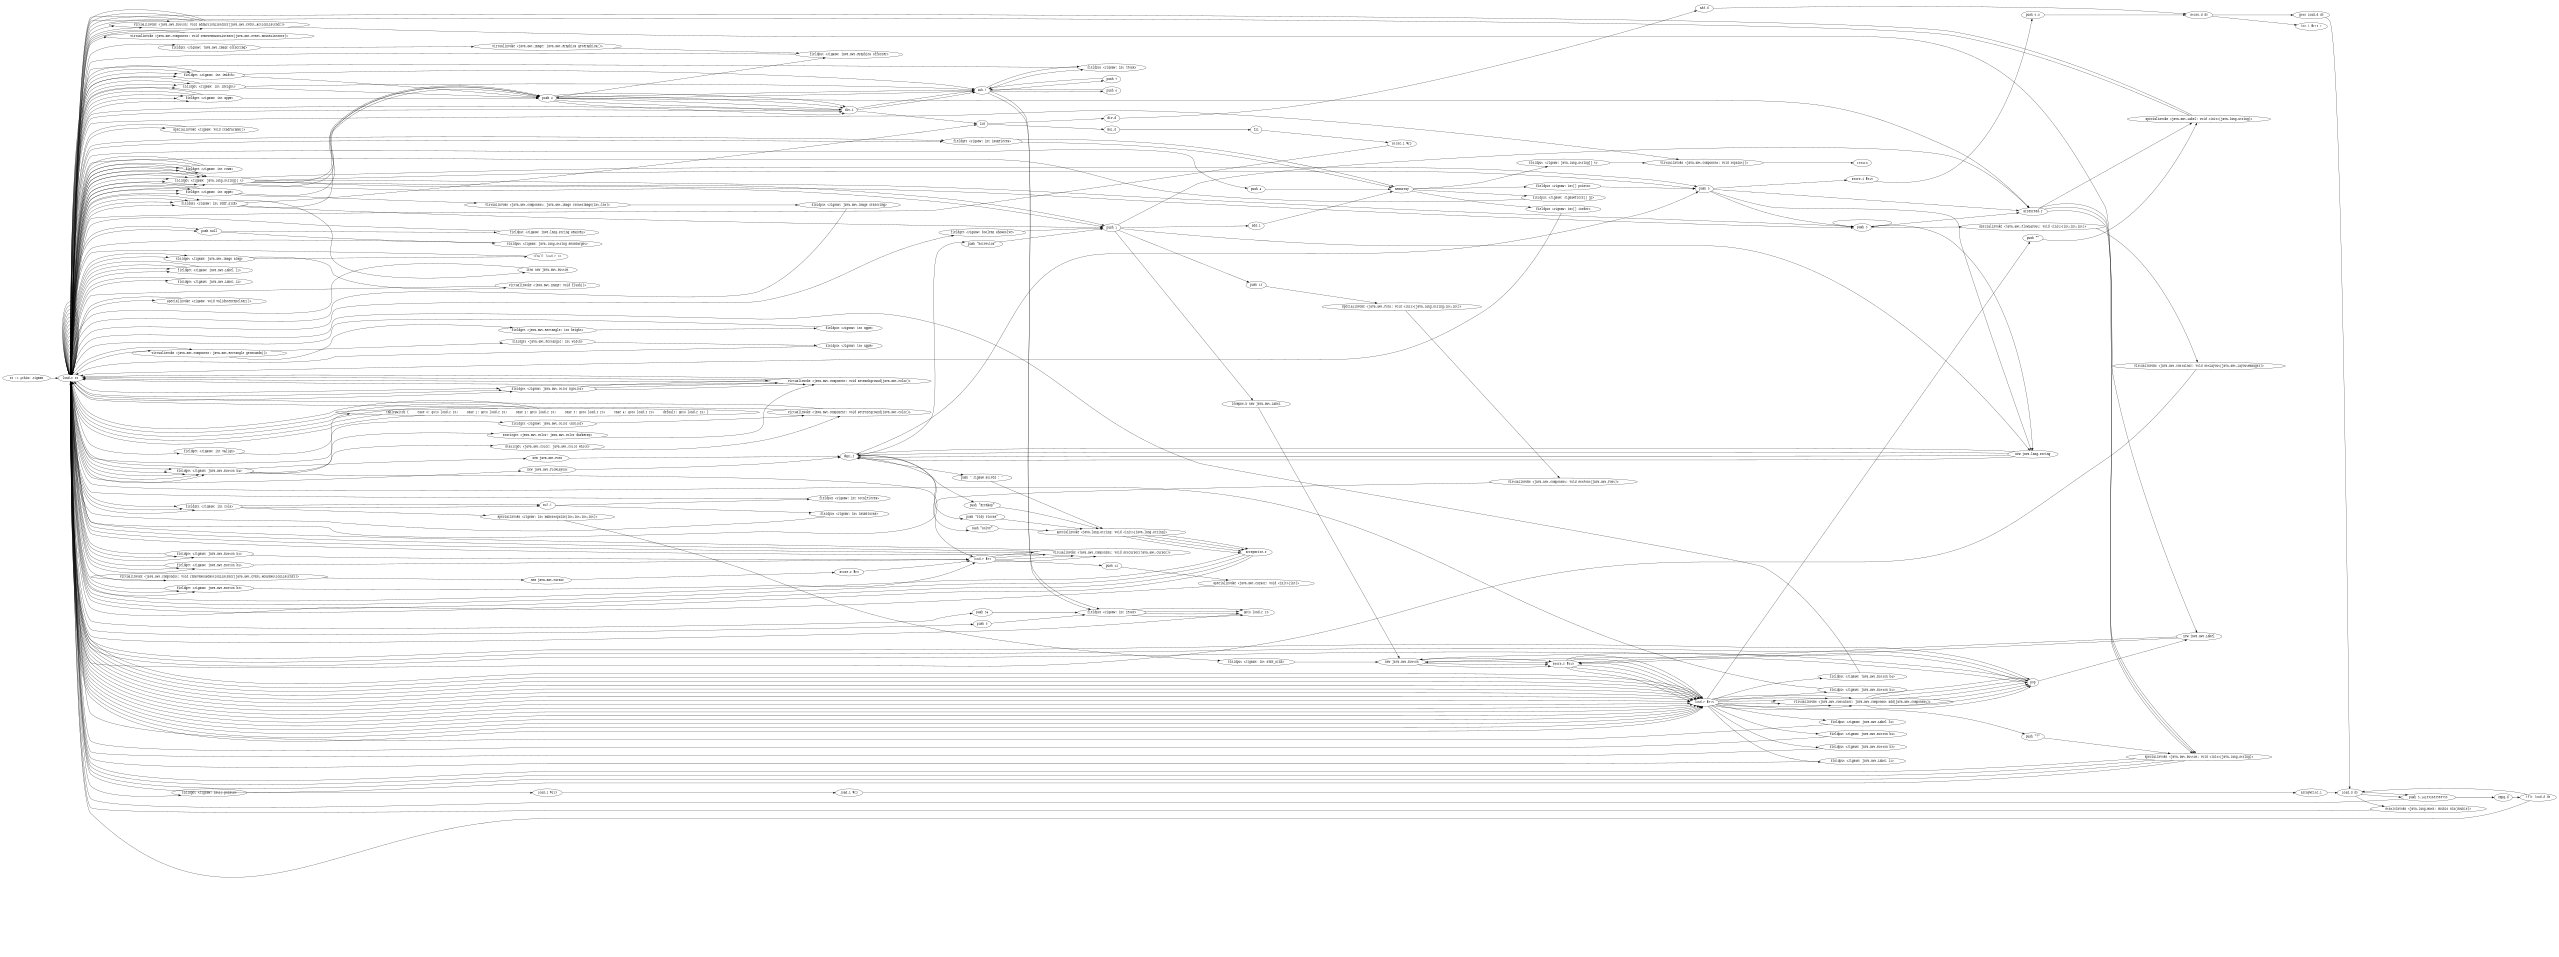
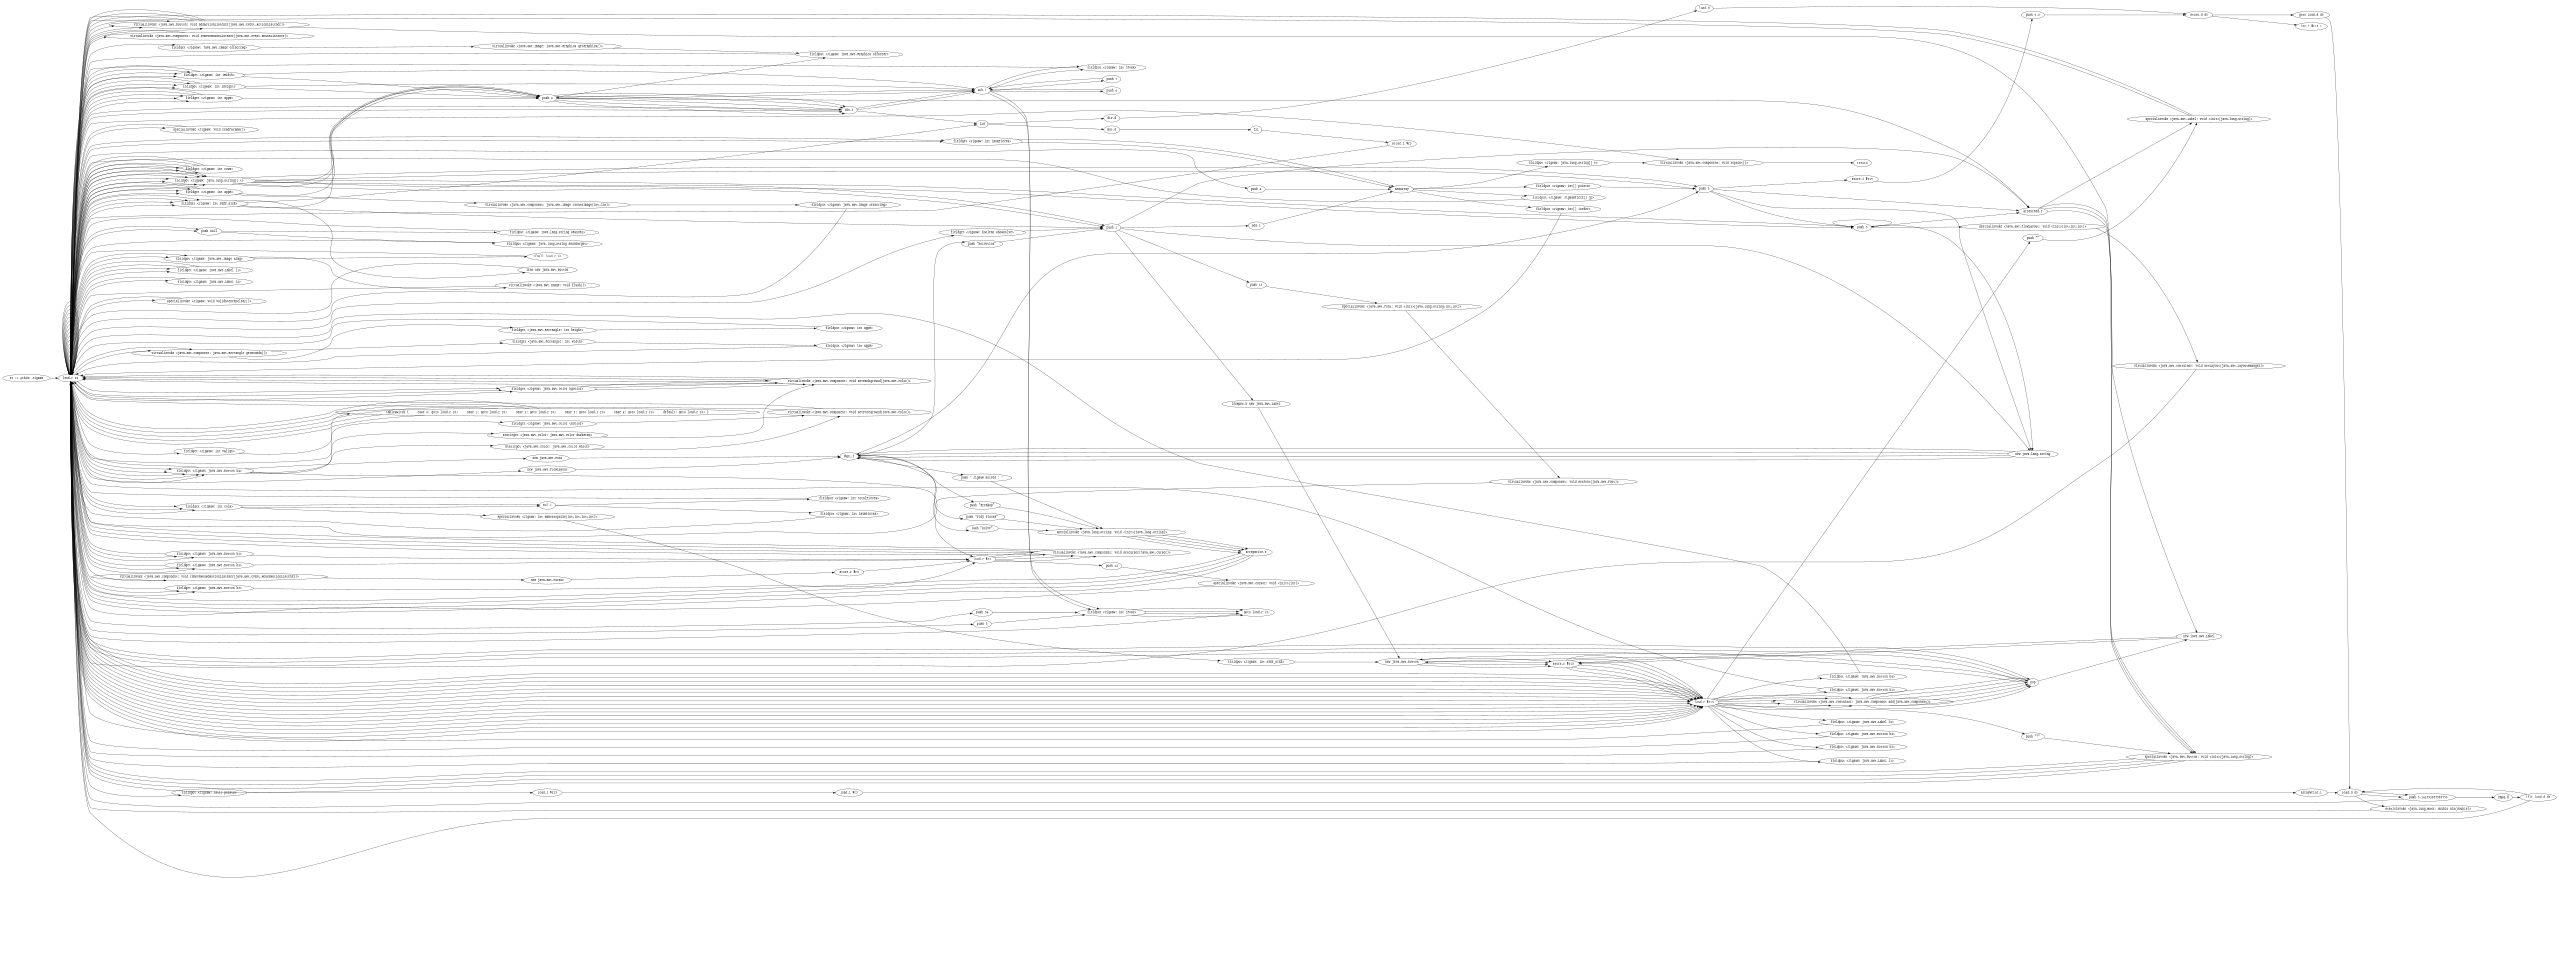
node "add.d": label "add.d" -> "load.d"
